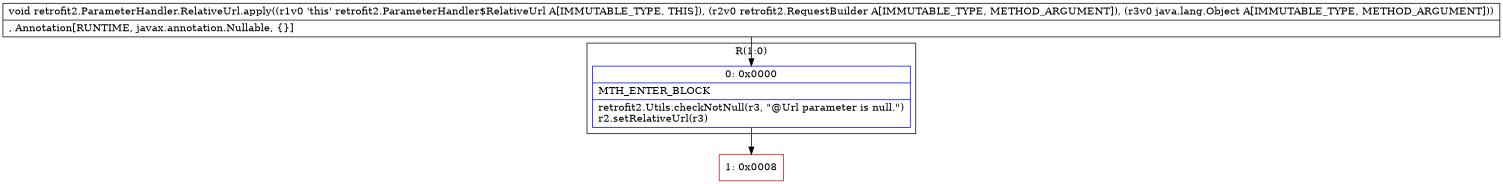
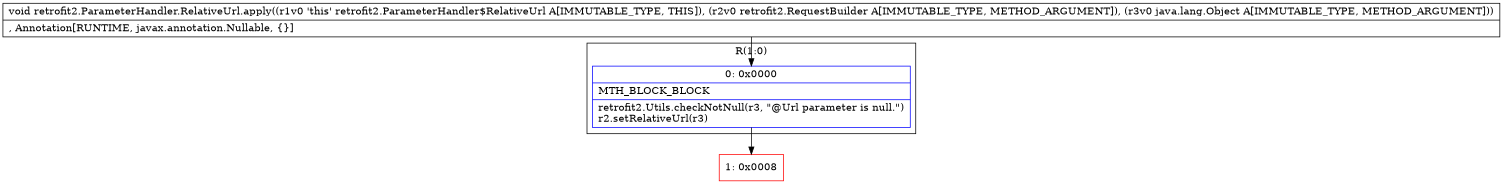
node "0: 0x0000": text "MTH_ENTER_BLOCK" -> "MTH_BLOCK_BLOCK"
